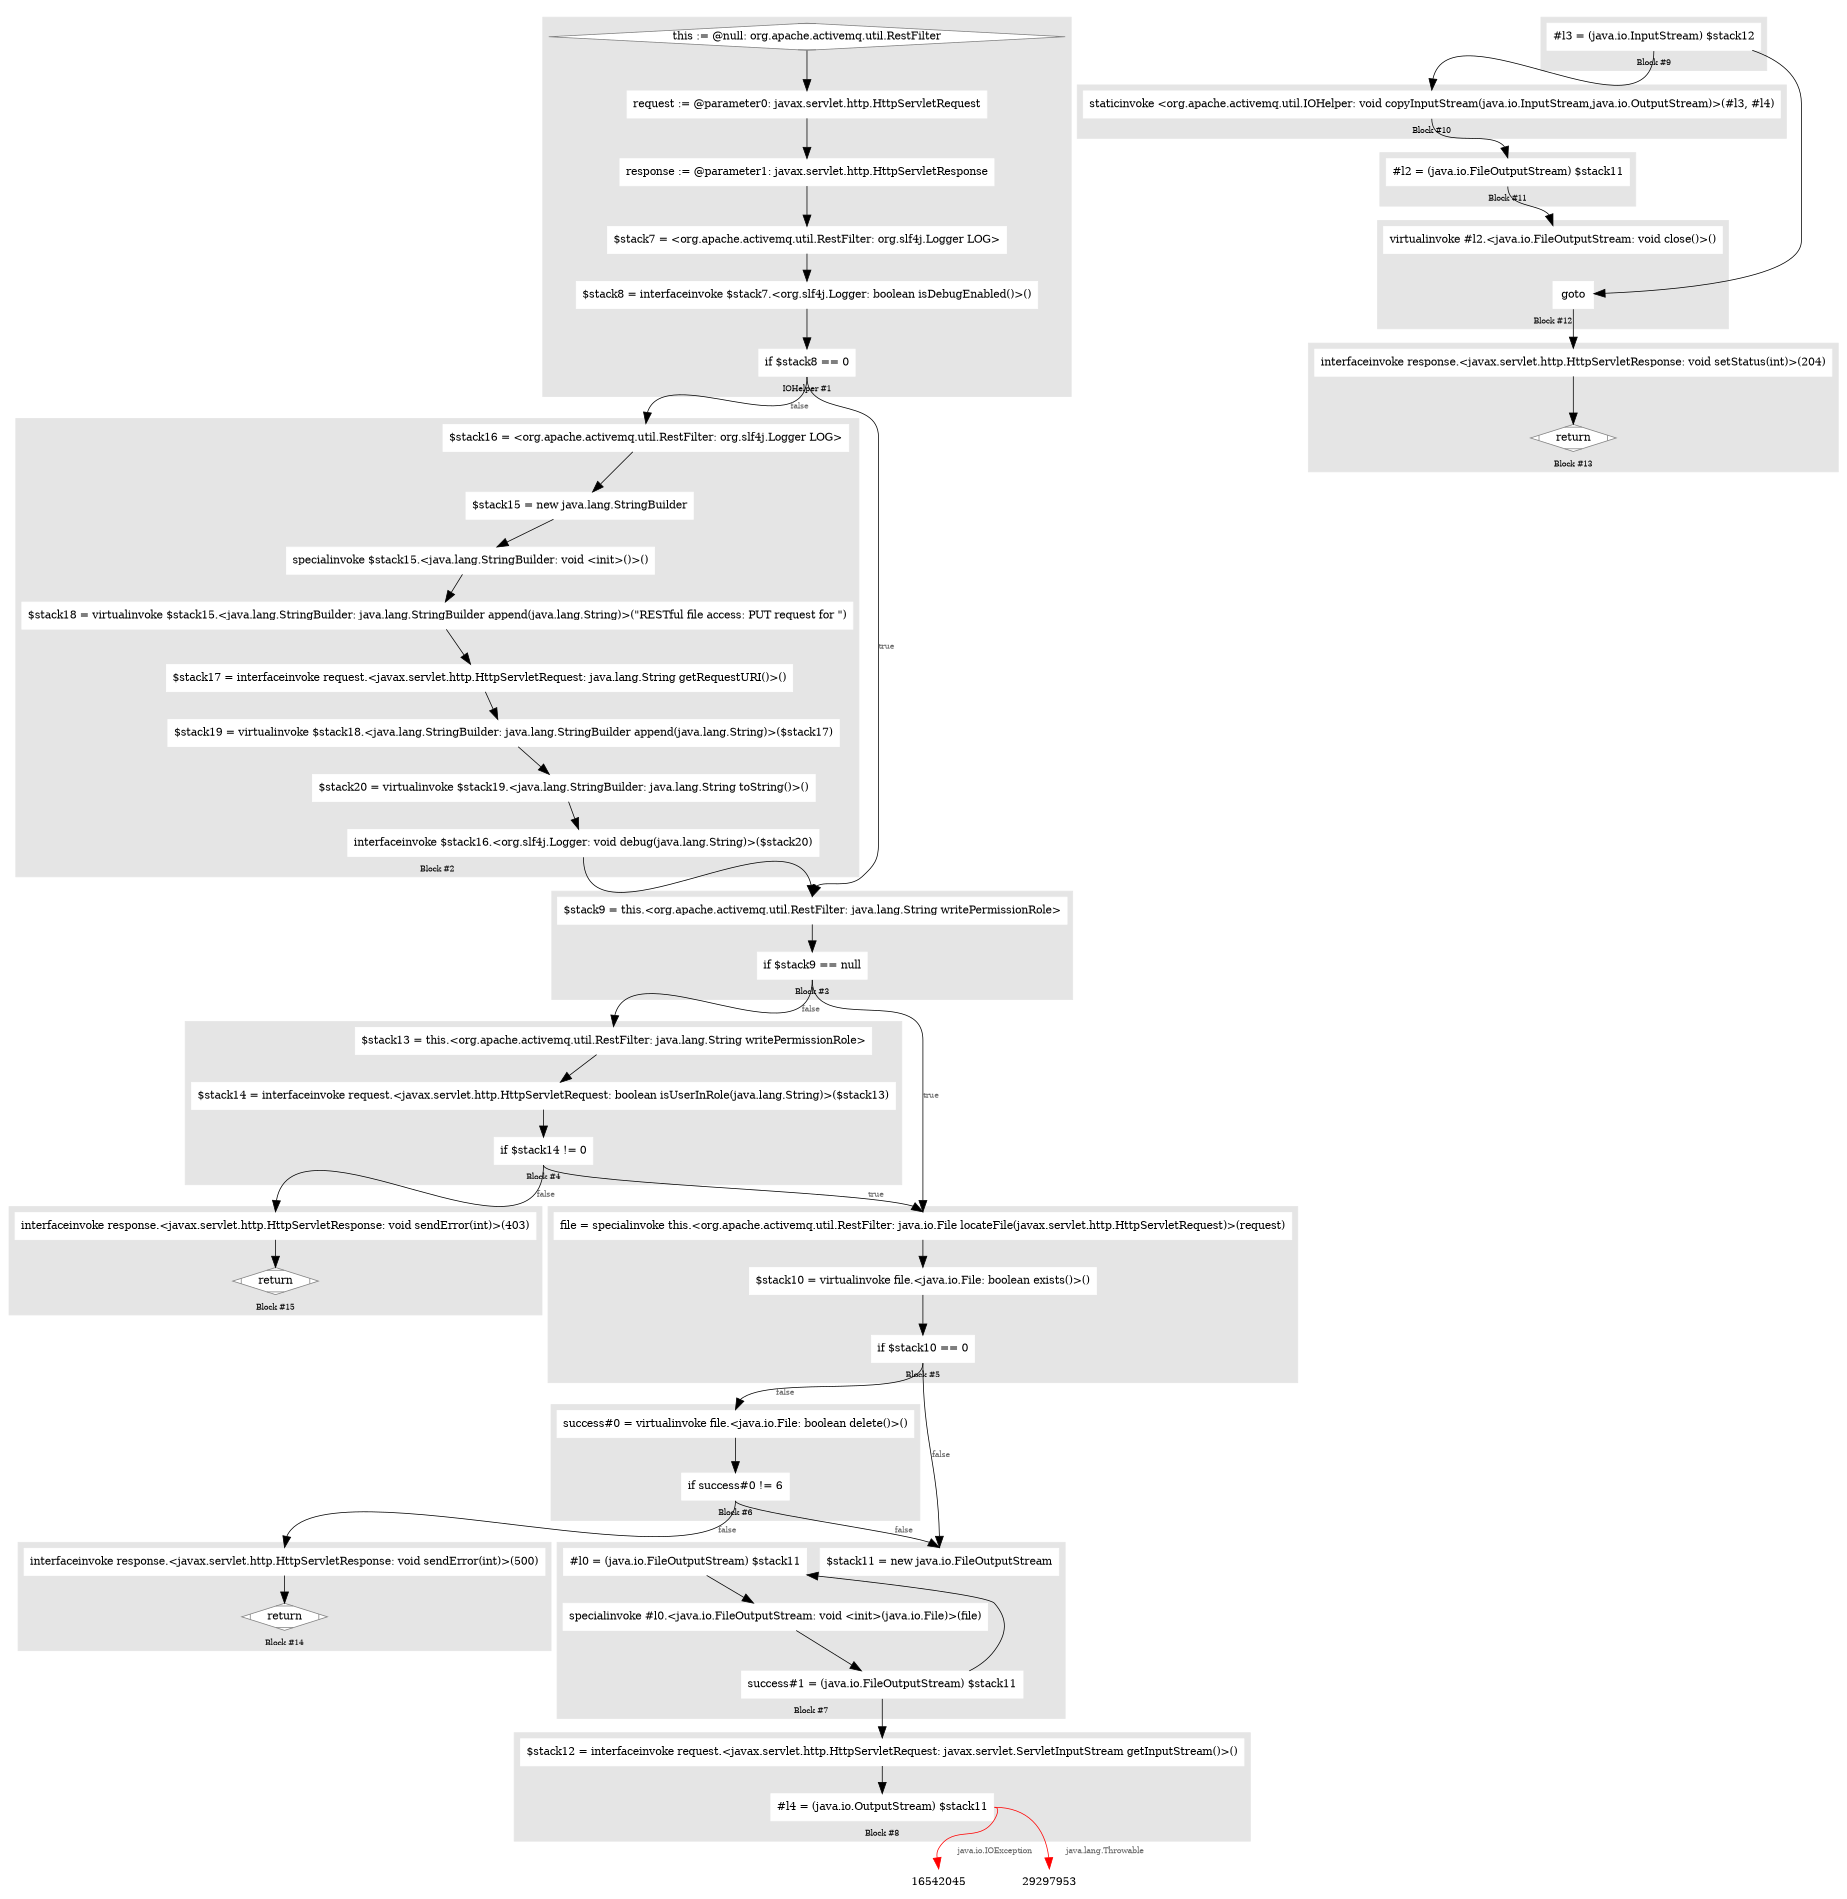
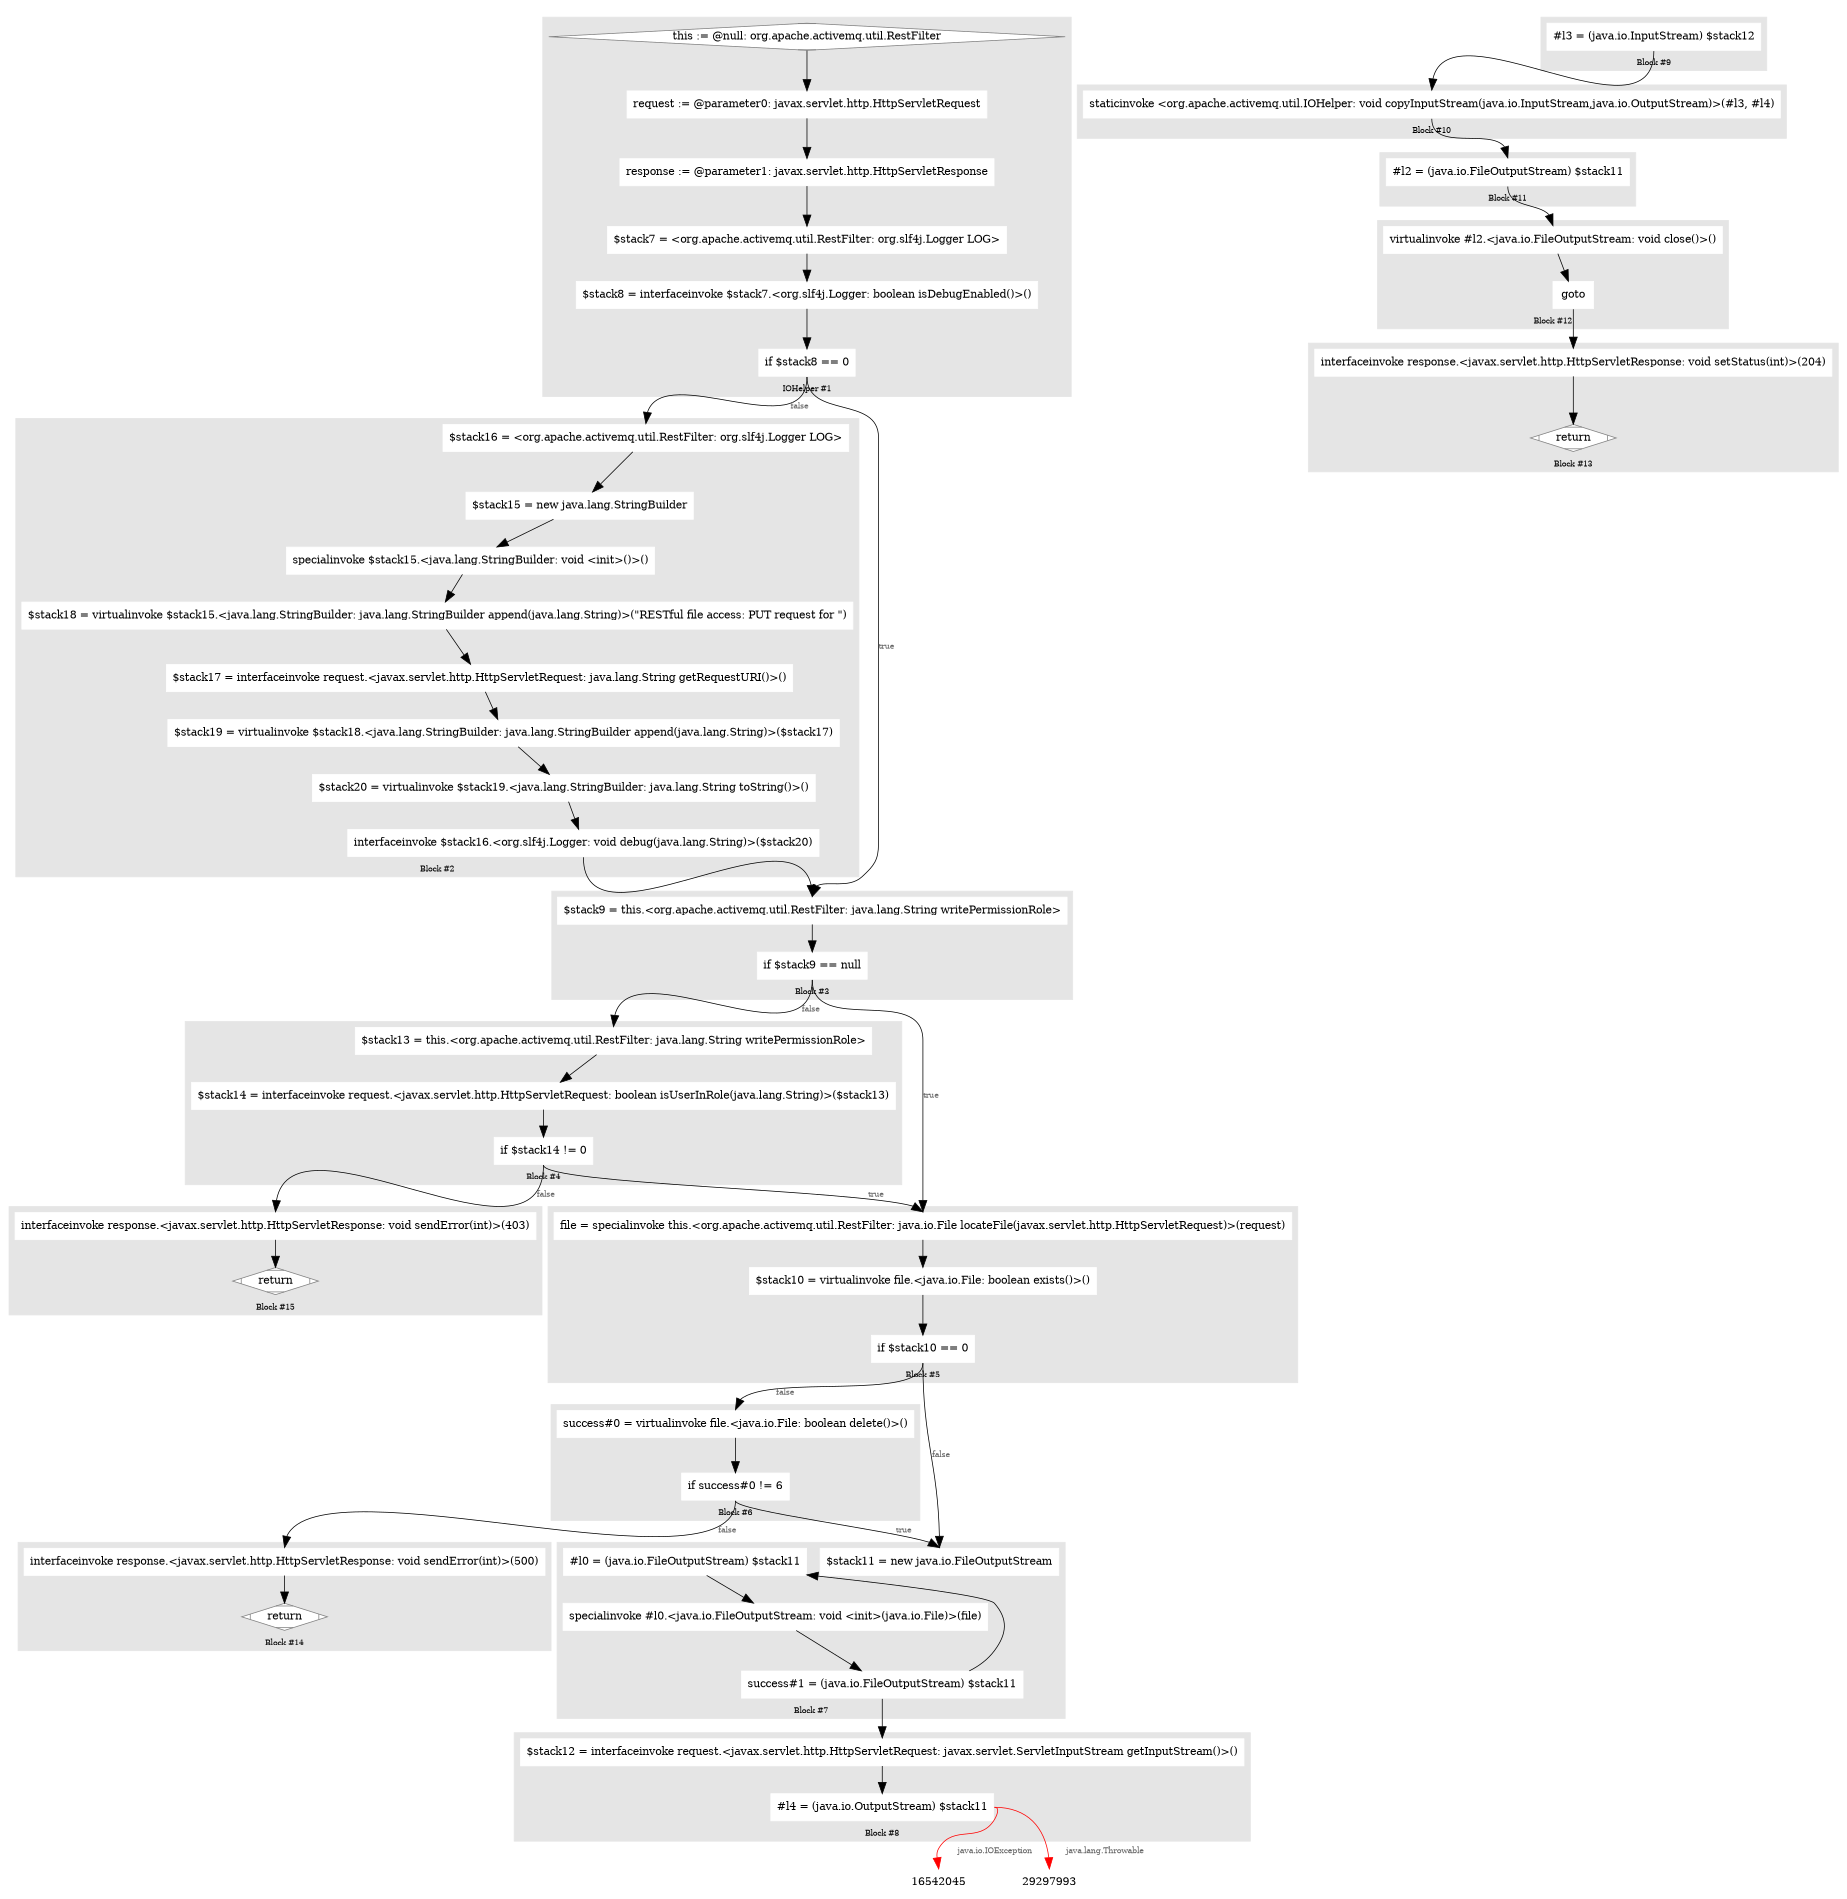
edge "#l3 = (java.io.InputStream) $stack12" -> "goto": now "virtualinvoke #l2.<java.io.FileOutputStream: void close()>()" -> "goto"
edge "if success#0 != 6" -> "$stack11 = new java.io.FileOutputStream": label "false" -> "true"
node "29297953": label "29297953" -> "29297993"
